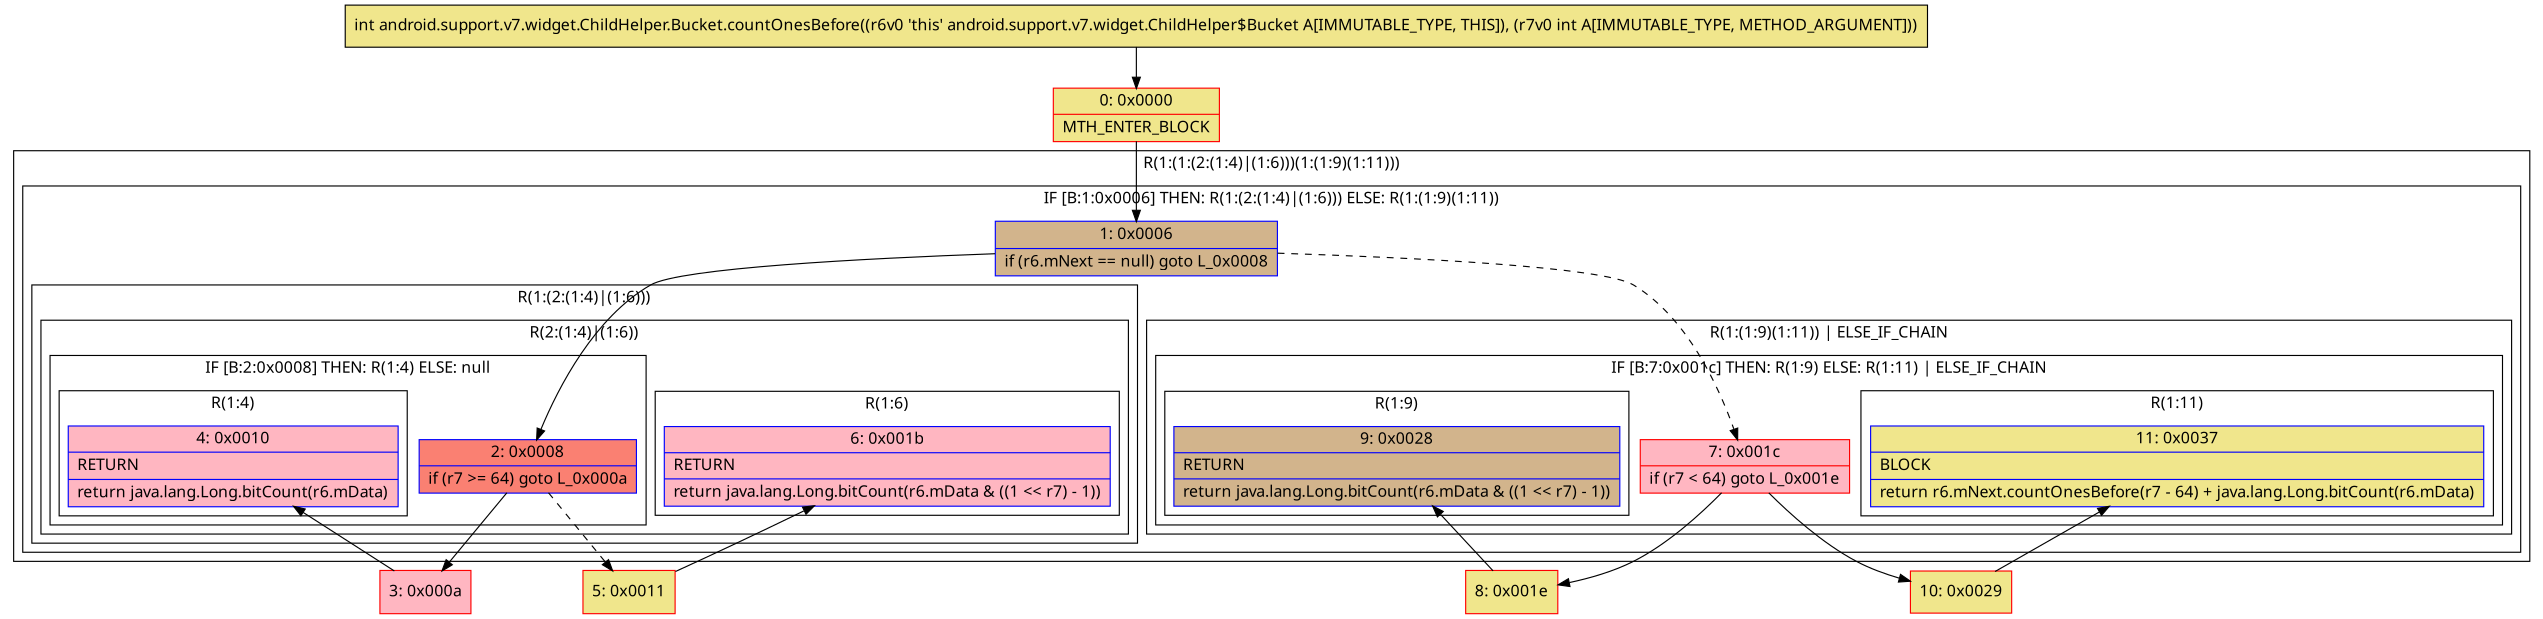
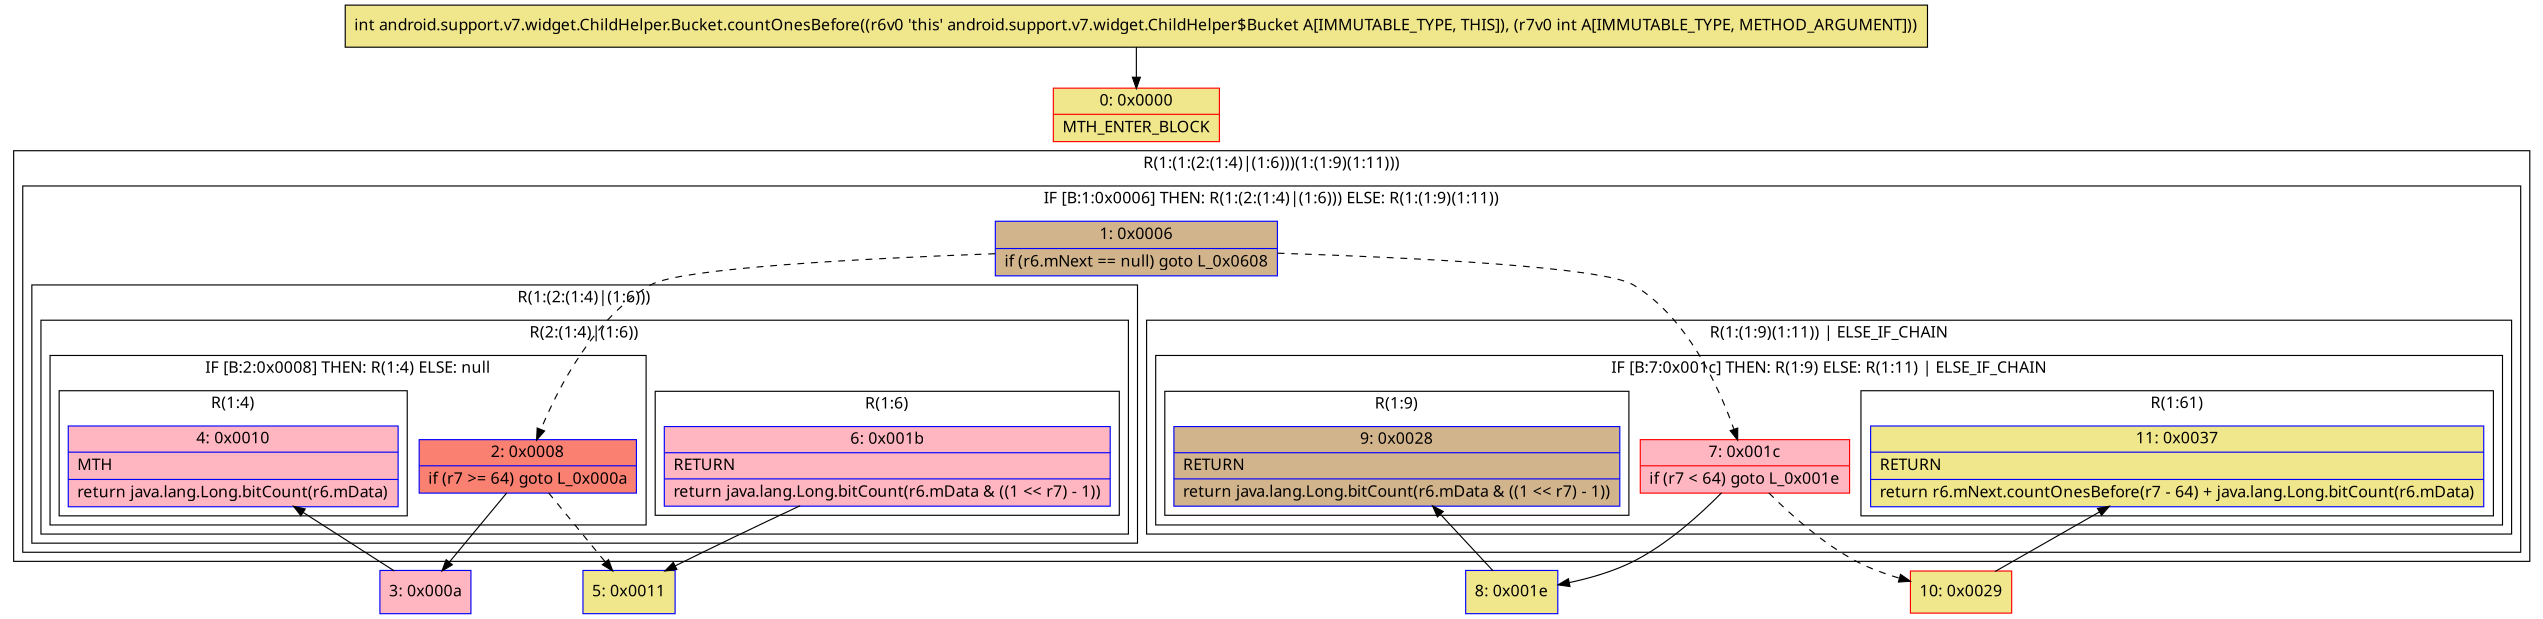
edge "0: 0x0000" -> "1: 0x0006": removed
node "1: 0x0006": text "if (r6.mNext == null) goto L_0x0008" -> "if (r6.mNext == null) goto L_0x0608"
edge "1: 0x0006" -> "2: 0x0008": style solid -> dashed
cluster "R(1:11)": label "R(1:11)" -> "R(1:61)"
node "4: 0x0010": text "RETURN" -> "MTH"
node "11: 0x0037": text "BLOCK" -> "RETURN"
edge "5: 0x0011" -> "6: 0x001b": reversed
edge "7: 0x001c" -> "10: 0x0029": style solid -> dashed
node "3: 0x000a": color red -> blue
node "5: 0x0011": color red -> blue
node "8: 0x001e": color red -> blue
